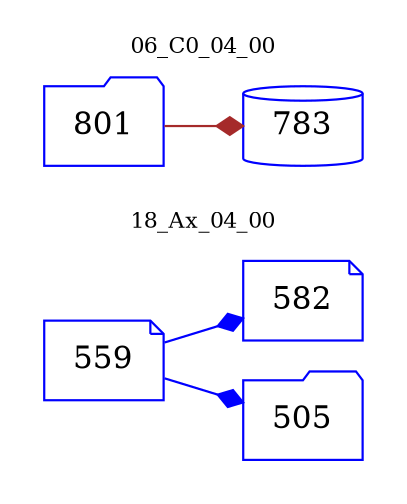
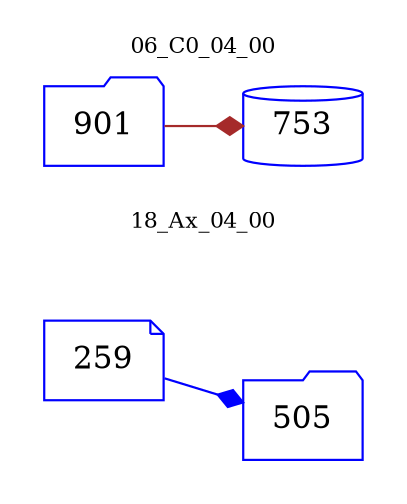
node "801": label "801" -> "901"
node "783": label "783" -> "753"
node "582": removed
node "559": label "559" -> "259"
